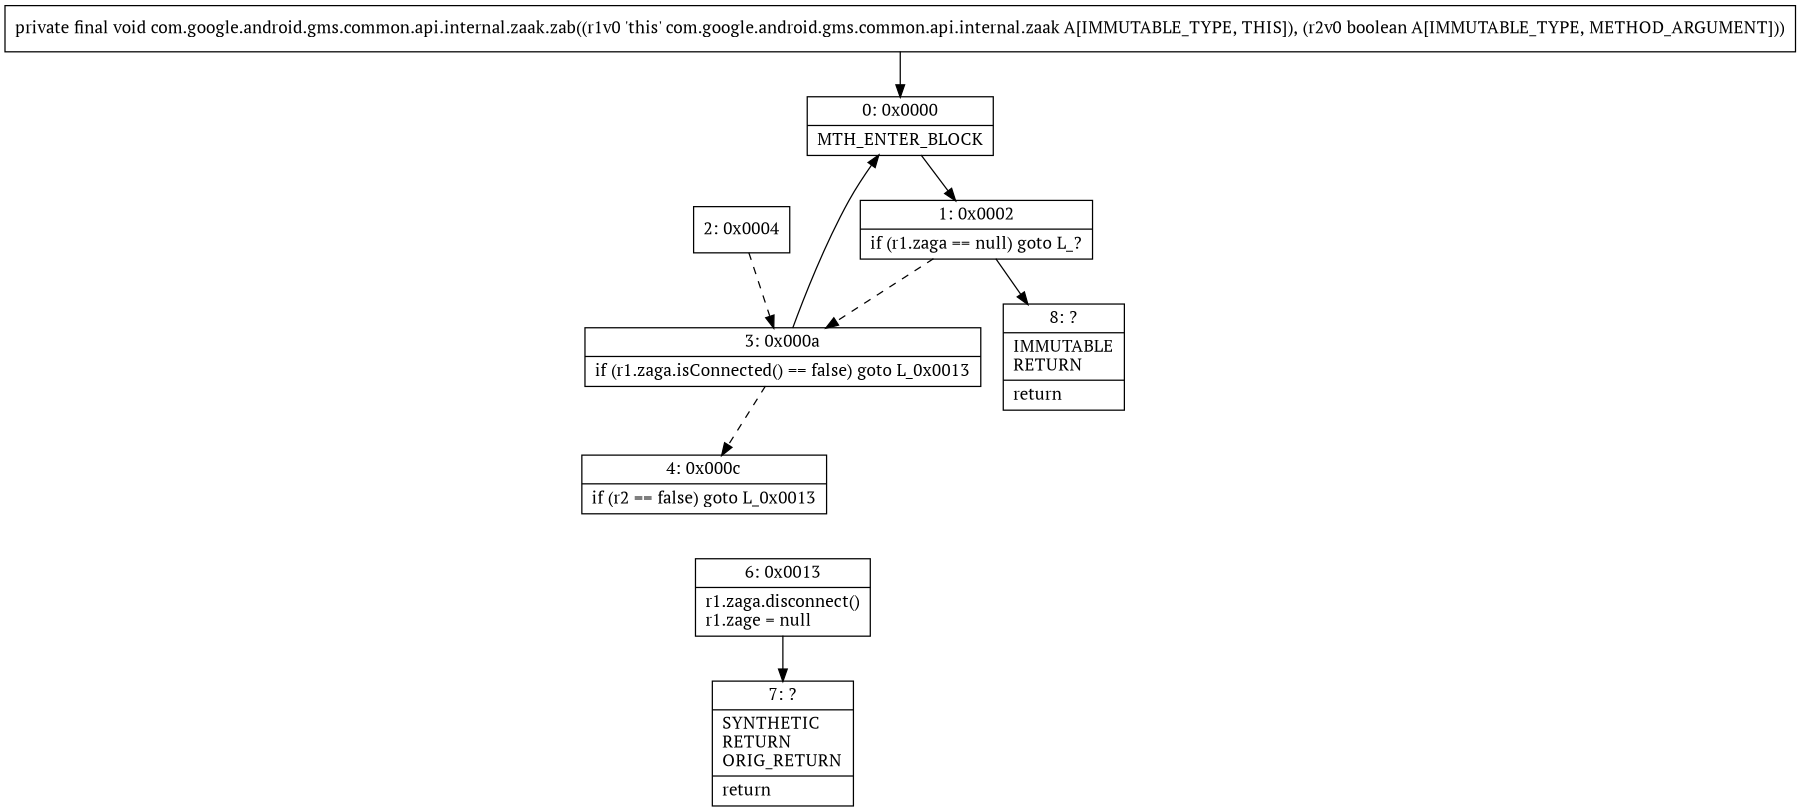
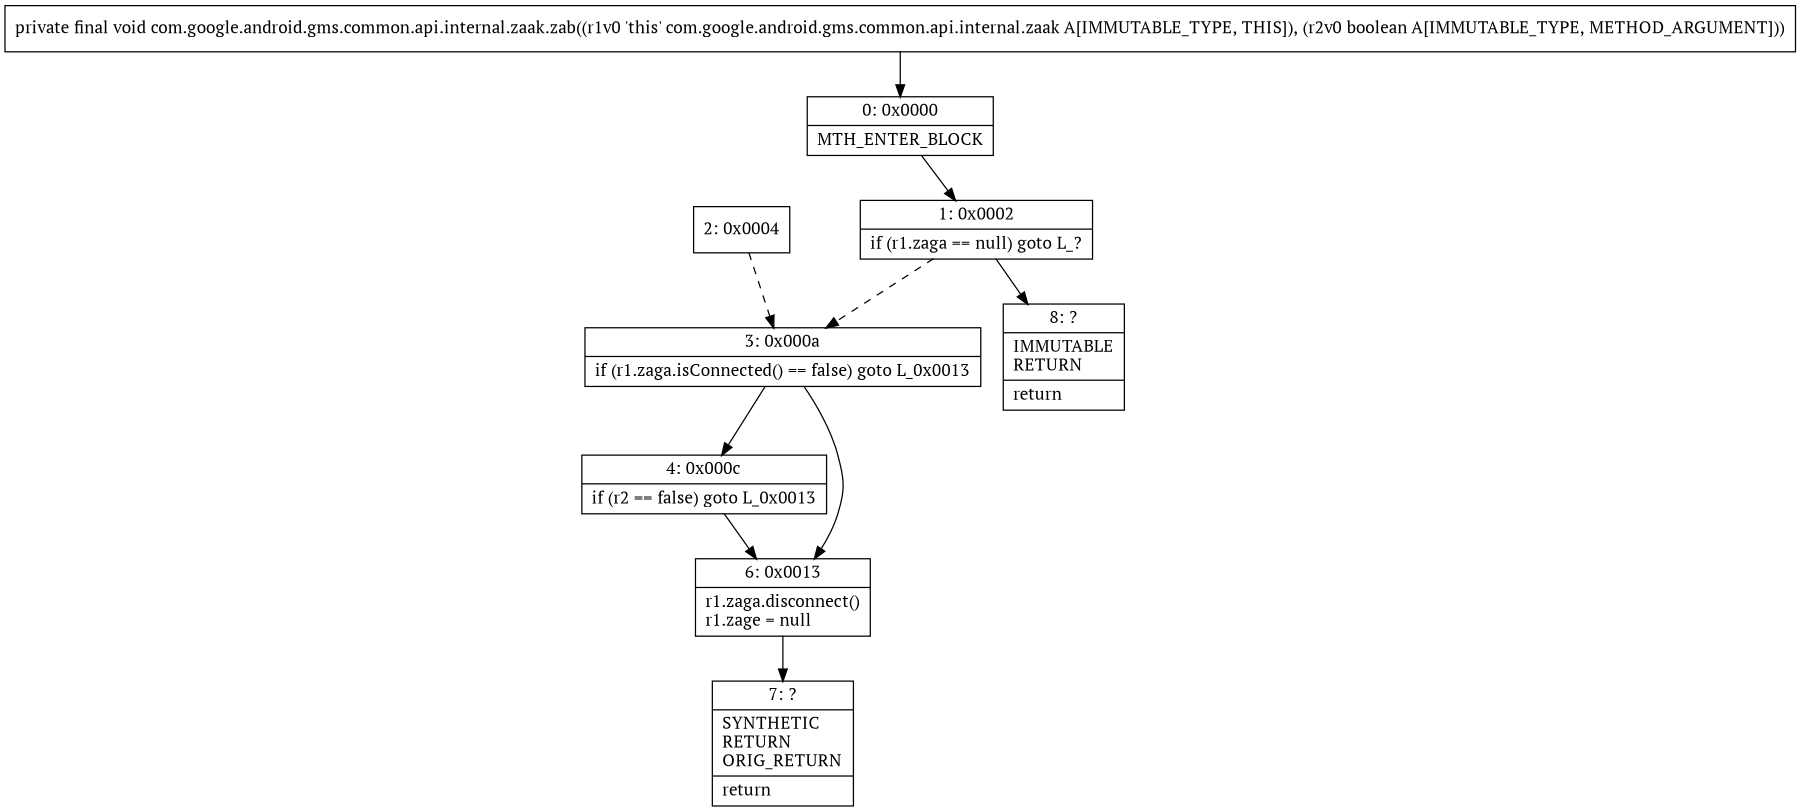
edge "3: 0x000a" -> "0: 0x0000": now "3: 0x000a" -> "6: 0x0013"
edge "3: 0x000a" -> "4: 0x000c": style dashed -> solid
edge "4: 0x000c" -> "6: 0x0013": added
